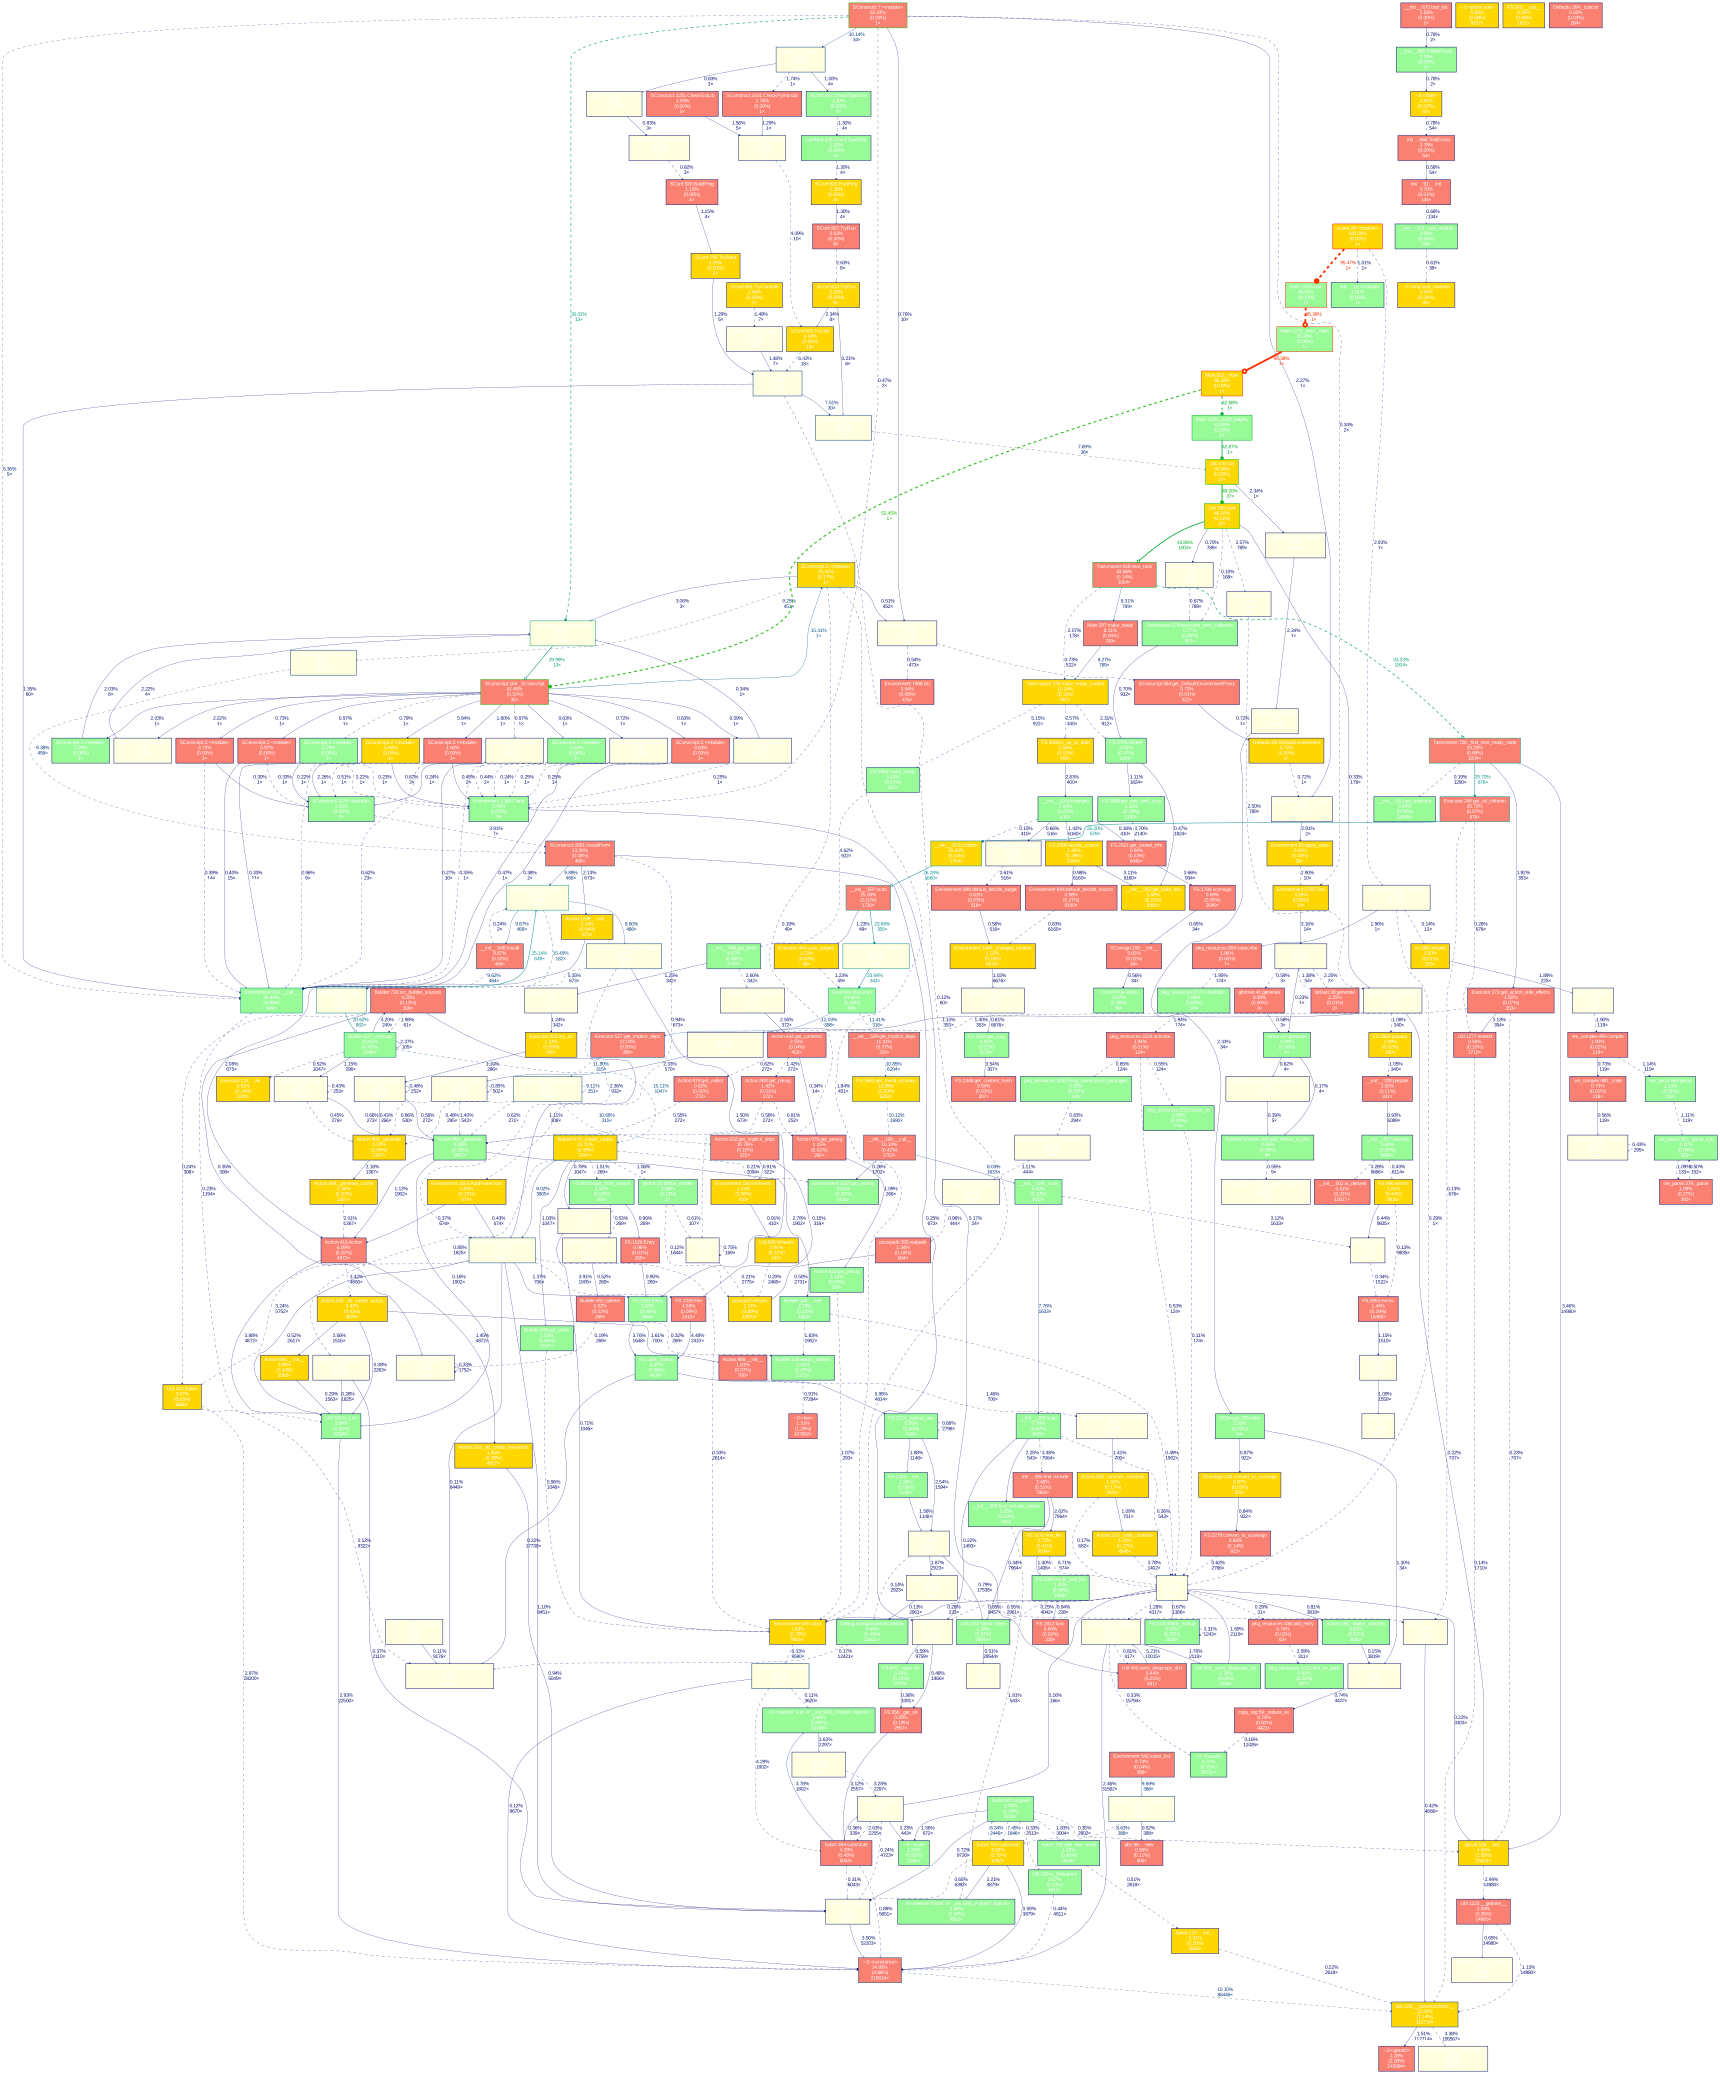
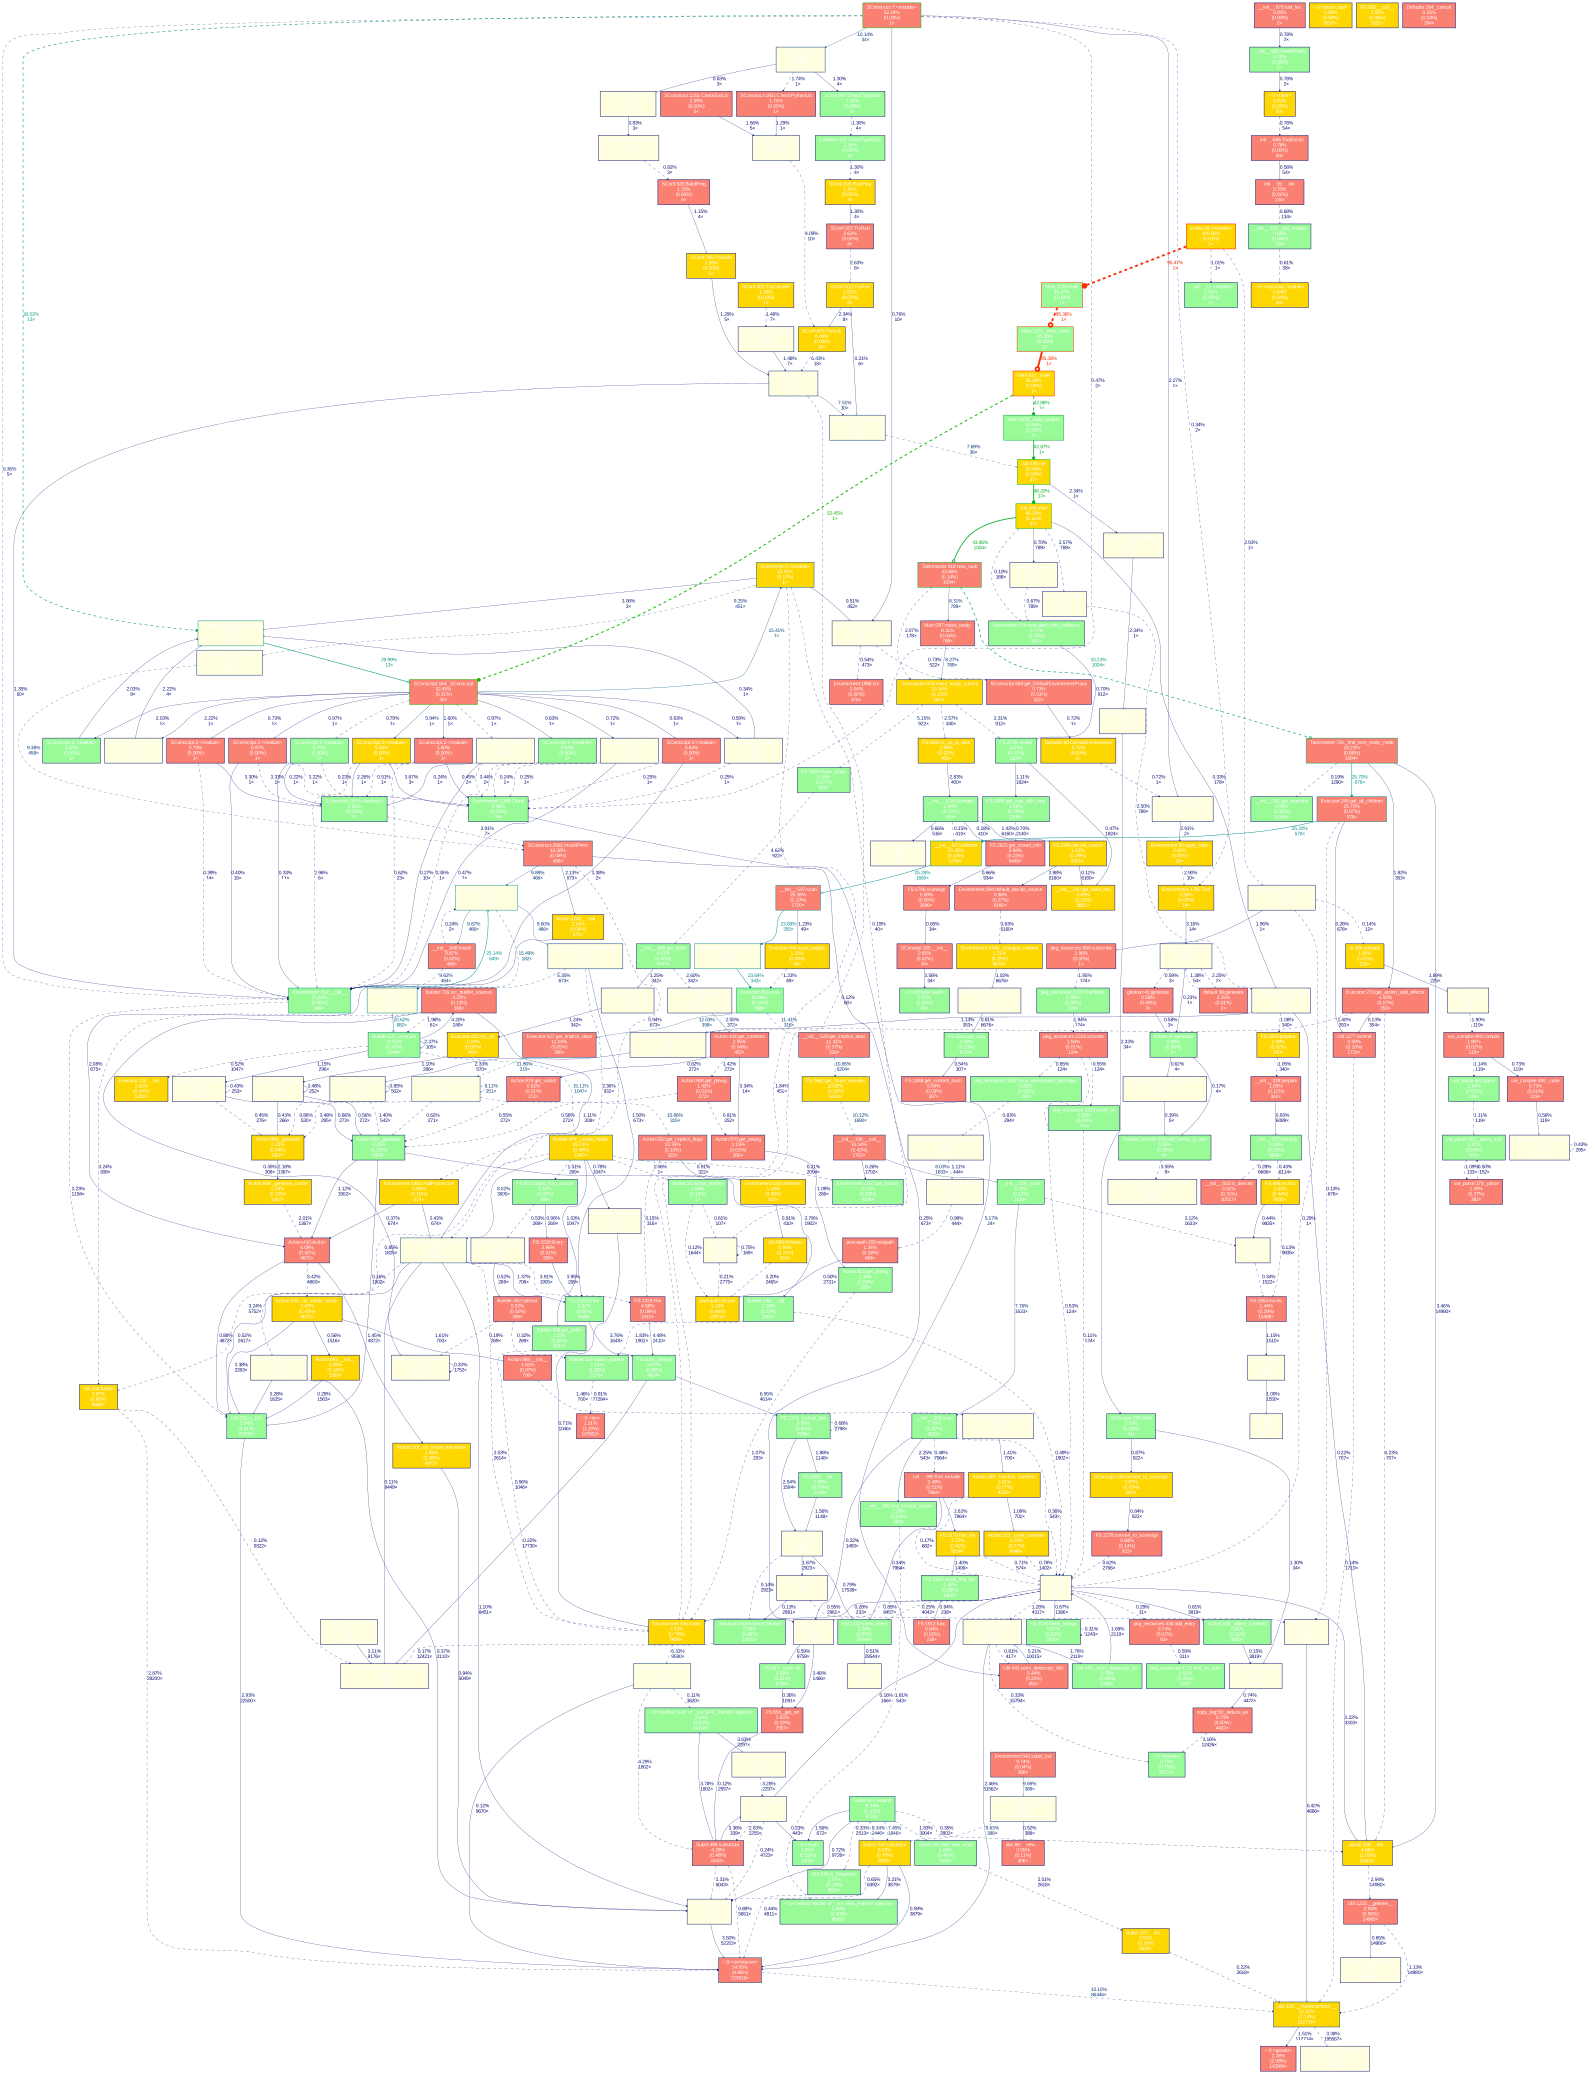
node "Environment:898:default_decide_target 0.61% (0.03%) 516×": removed
edge "Executor:248:get_all_children 25.70% (0.07%) 676×" -> "Util:1277:extend 0.59% (0.10%) 1710×": style dashed -> solid
edge "Action:434:get_contents 2.55% (0.04%) 402×" -> "Action:919:get_varlist 0.62% (0.01%) 272×": style dashed -> solid
edge "Action:832:get_implicit_deps 10.76% (0.10%) 322×" -> "FS:1329:File 4.58% (0.09%) 2410×": style solid -> dashed
